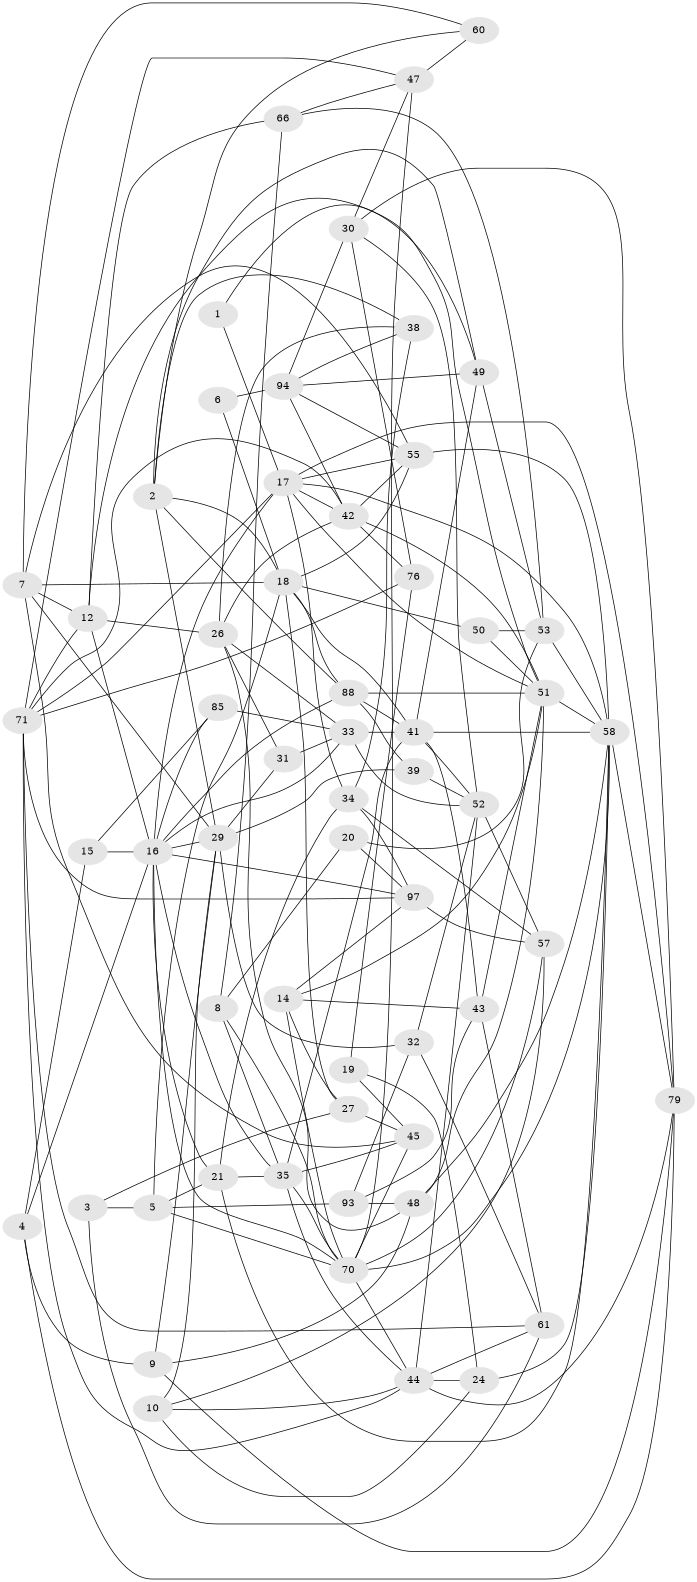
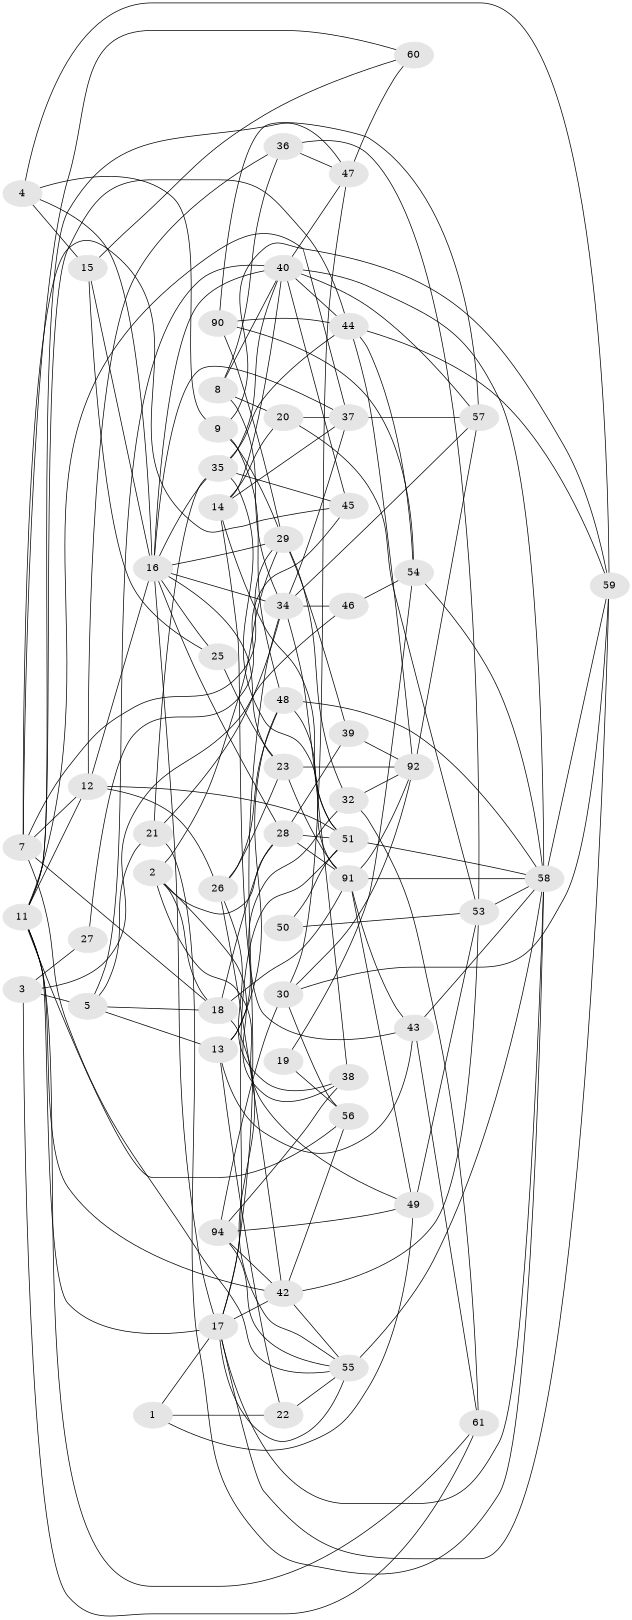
node "66": label "66" -> "36"
edge "60" -- "2": now "60" -- "15"
node "6": removed
node "76": label "76" -> "56"
edge "42" -- "51": now "42" -- "53"
node "46": added
edge "18" -- "50": removed
node "88": label "88" -> "28"
node "85": label "85" -> "25"
node "71": label "71" -> "11"
node "33": label "33" -> "23"
node "41": label "41" -> "91"
node "31": removed
node "52": label "52" -> "92"
edge "18" -- "27": removed
edge "51" -- "43": now "58" -- "43"
node "97": label "97" -> "37"
edge "16" -- "21": now "16" -- "34"
edge "14" -- "27": now "14" -- "20"
edge "8" -- "35": now "8" -- "34"
edge "19" -- "45": removed
node "79": label "79" -> "59"
node "93": label "93" -> "13"
node "70": label "70" -> "40"
edge "61" -- "44": removed
node "24": label "24" -> "54"
node "10": label "10" -> "90"
node "22": added
